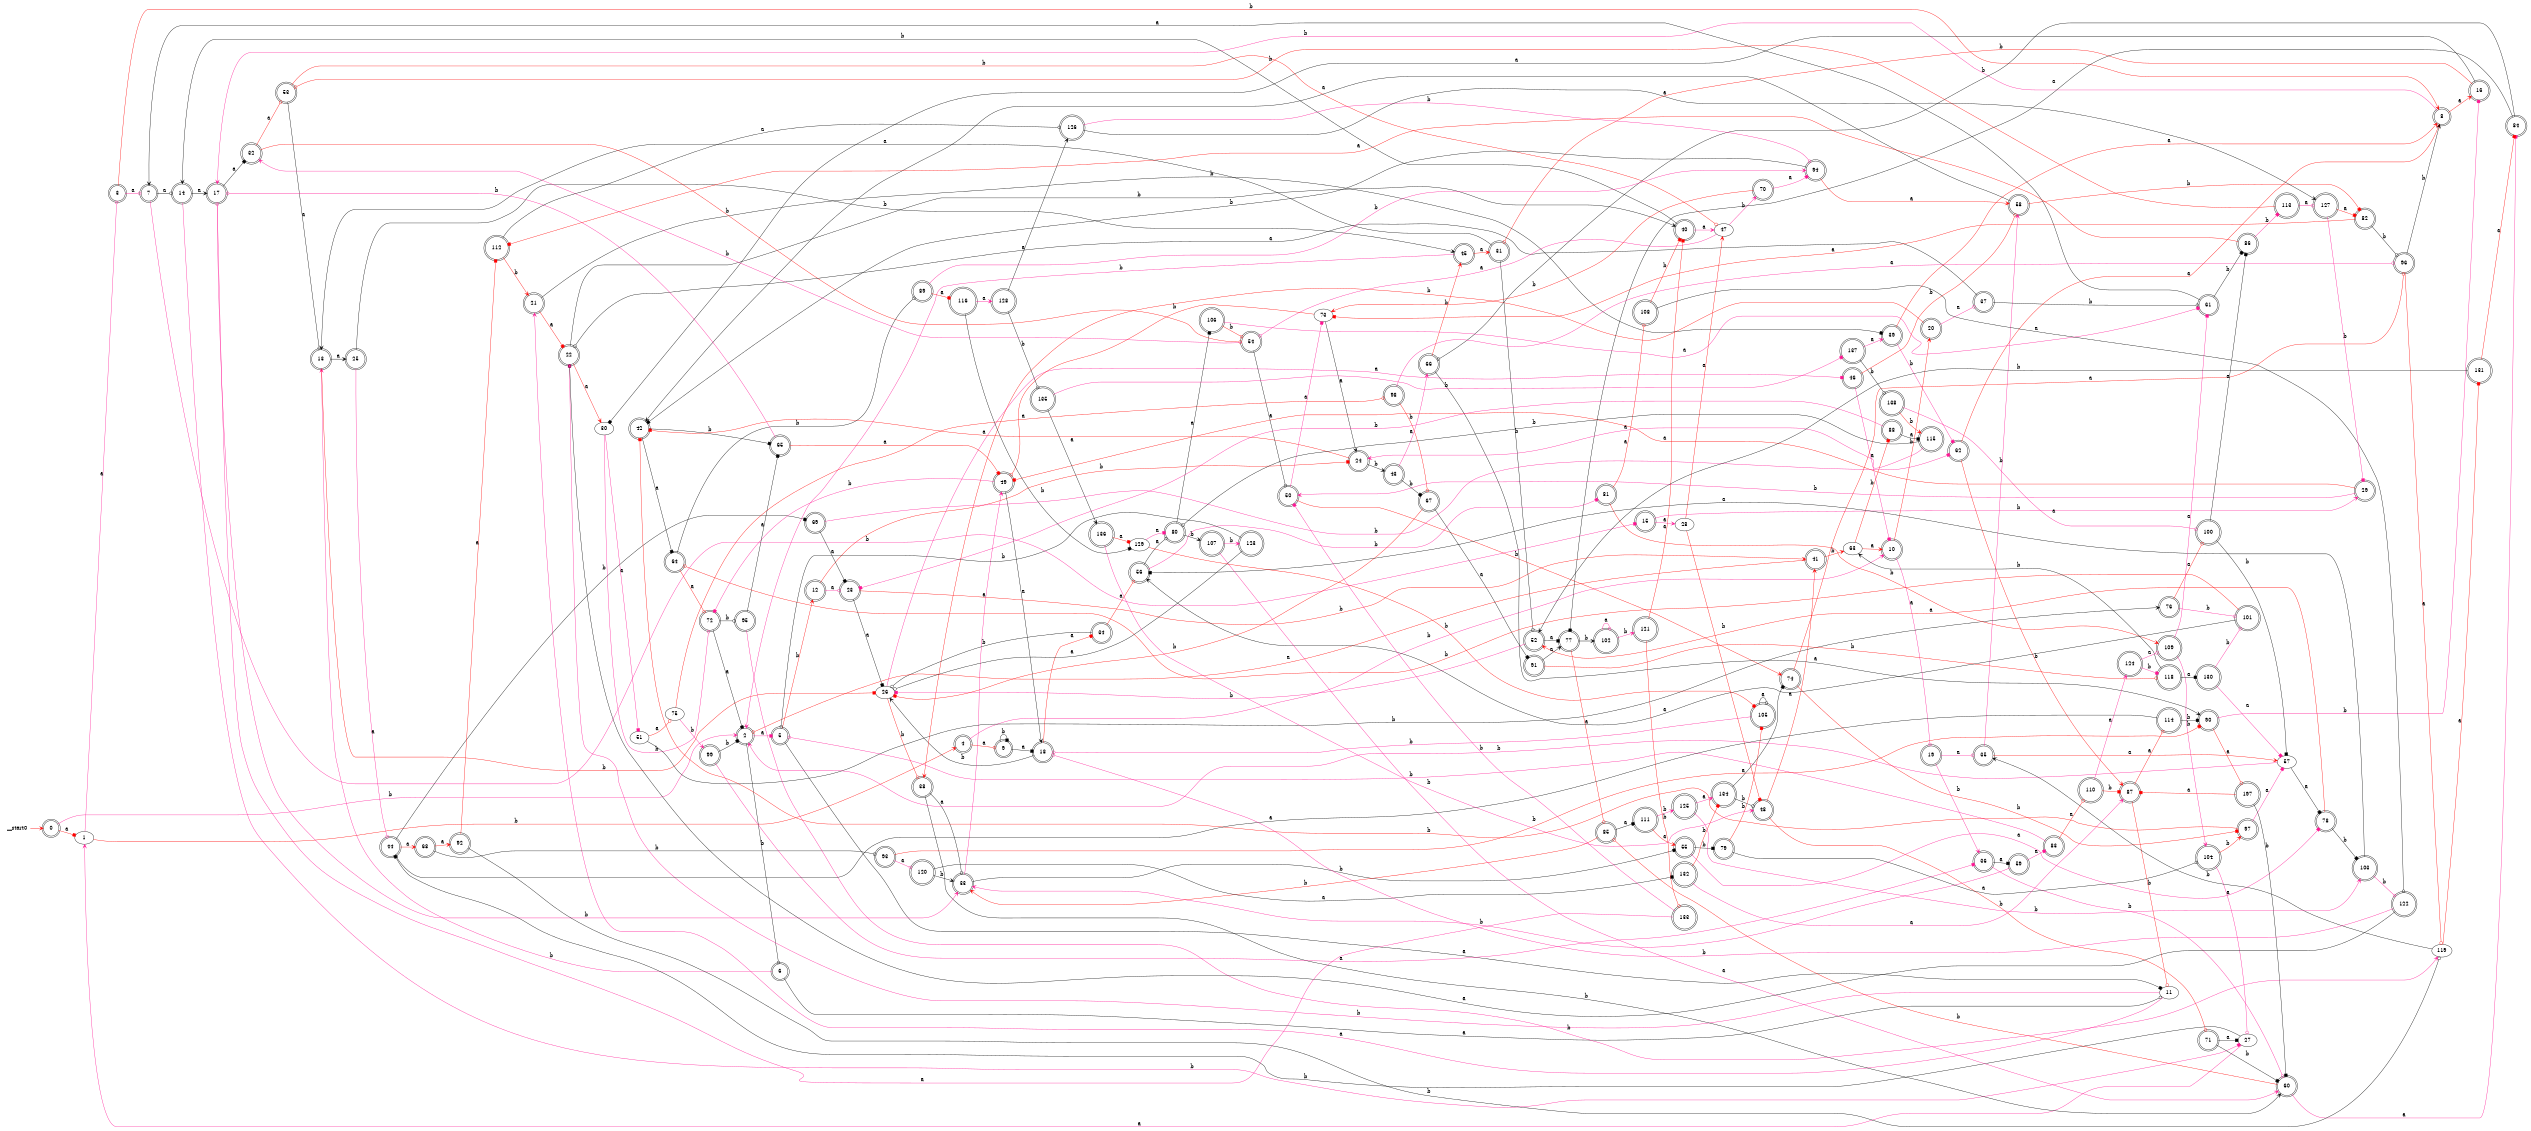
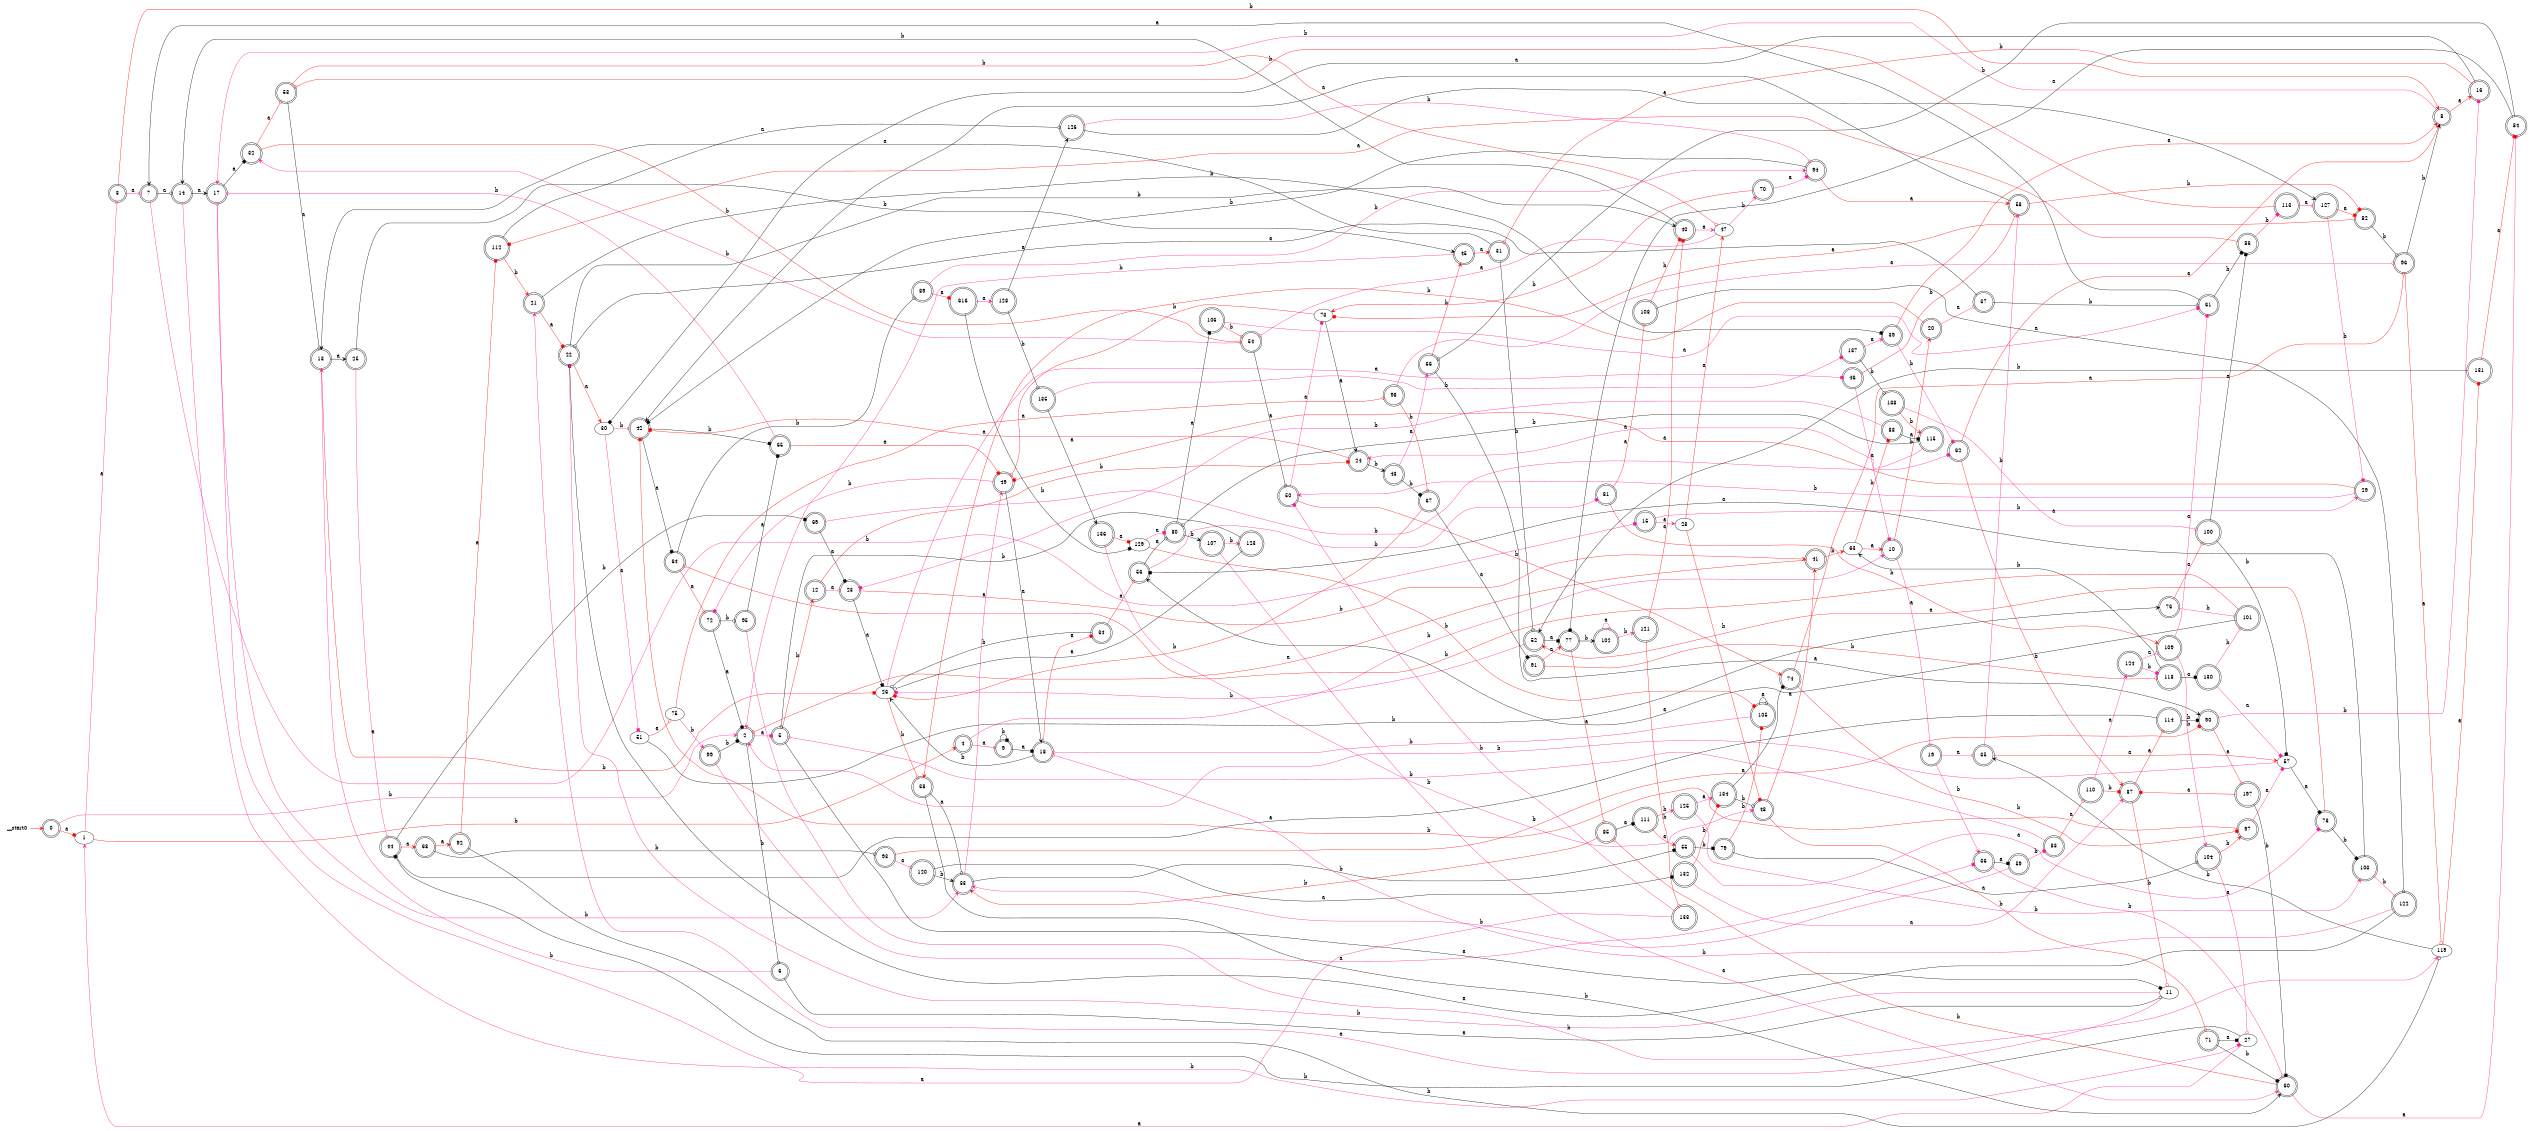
node "116": label "116" -> "616"
edge "91" -> "77": color black -> red
edge "30" -> "72": now "30" -> "42"
edge "59" -> "83": label "a" -> "b"
